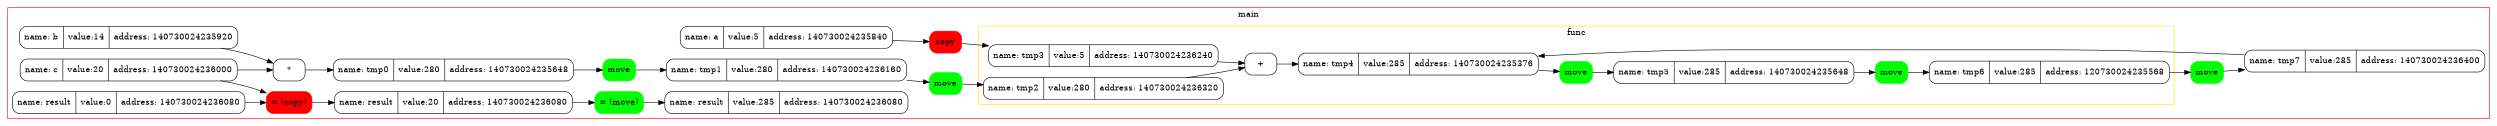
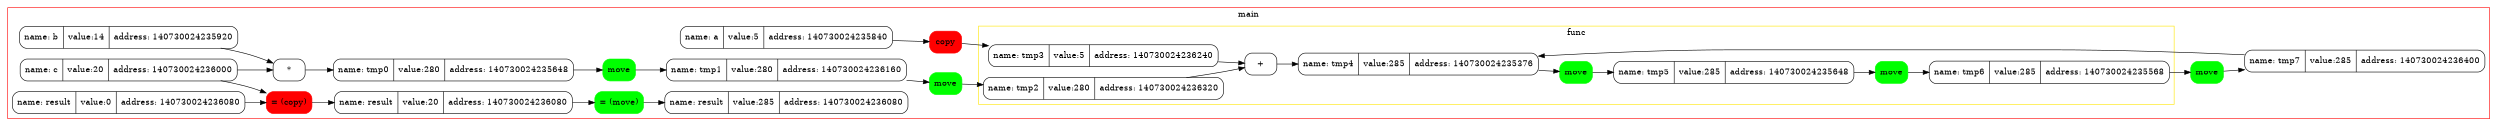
node "name: tmp6": text "address: 120730024235568" -> "address: 140730024235568"
